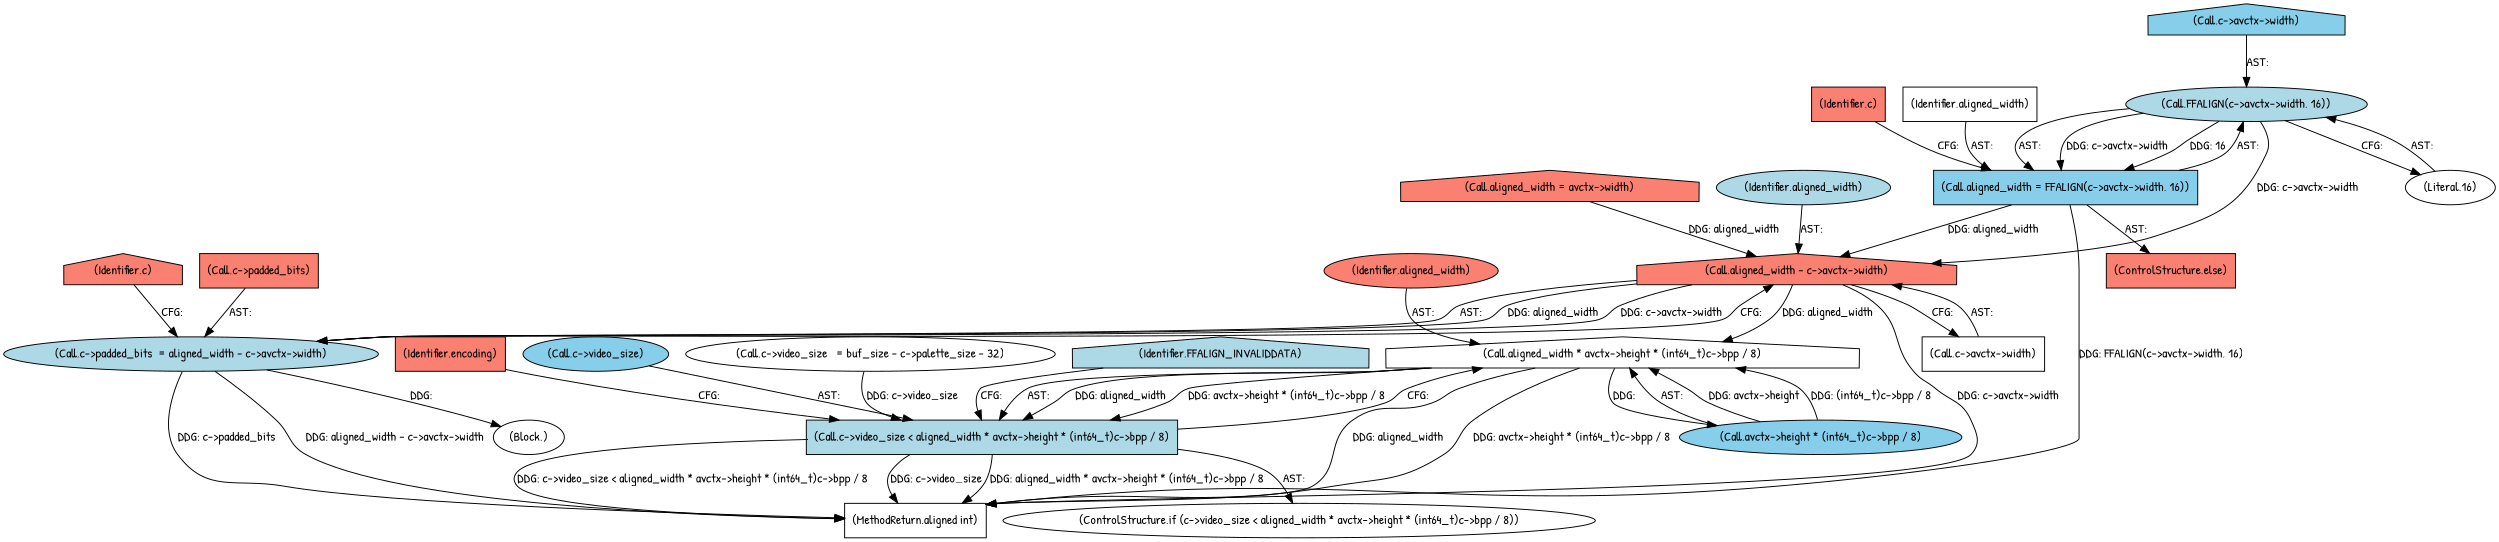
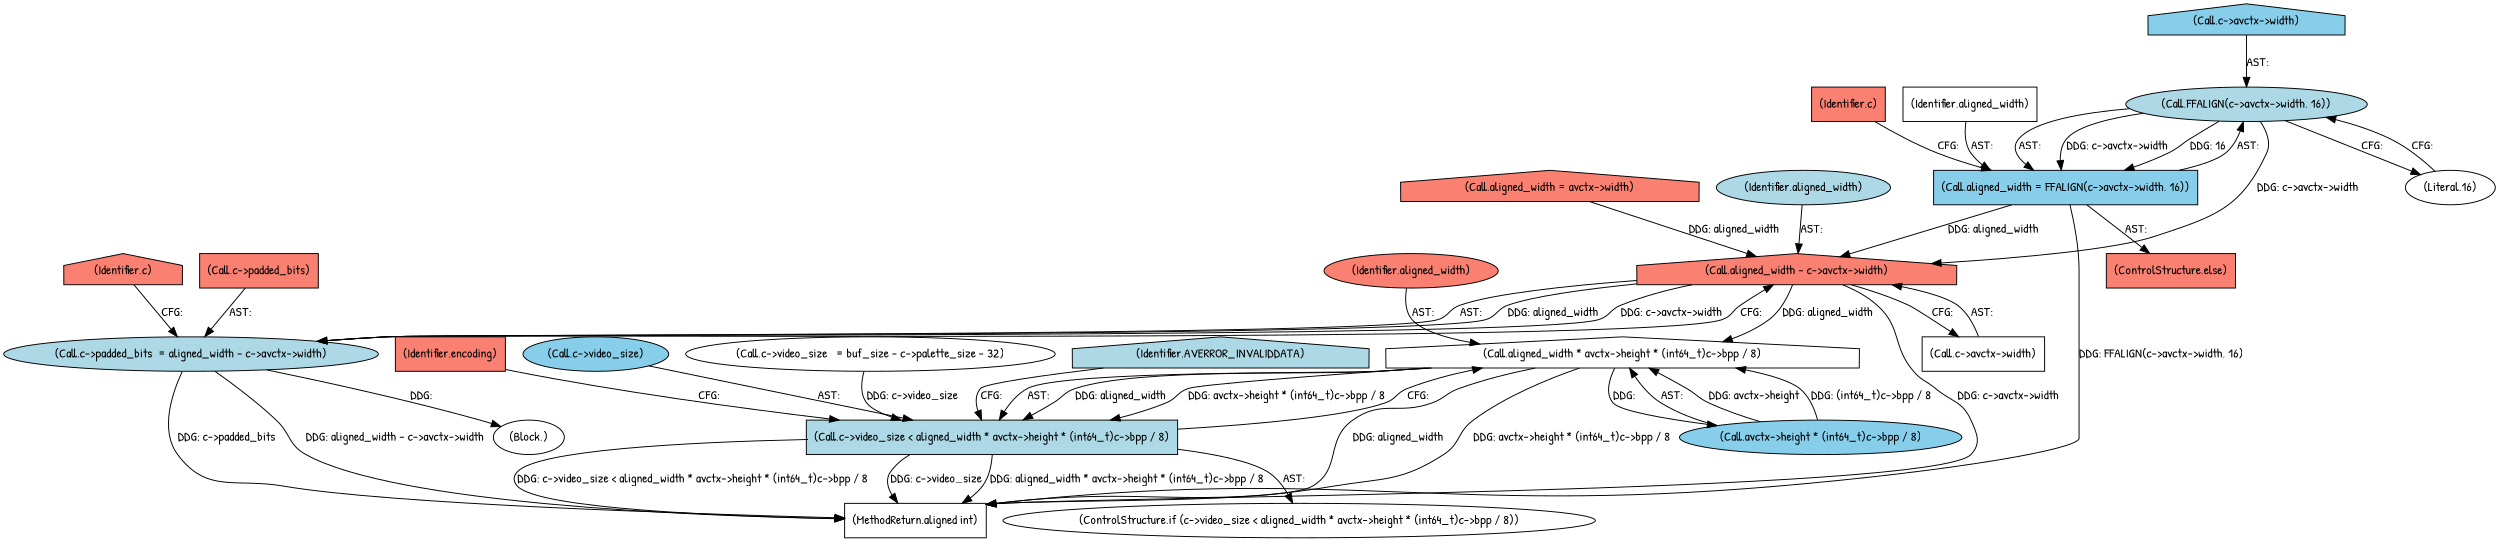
edge "(Literal,16)" -> "(Call,FFALIGN(c->avctx->width, 16))": label "AST: " -> "CFG: "
node "(Identifier,FFALIGN_INVALIDDATA)": label "(Identifier,FFALIGN_INVALIDDATA)" -> "(Identifier,AVERROR_INVALIDDATA)"
